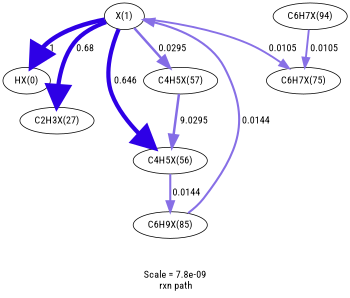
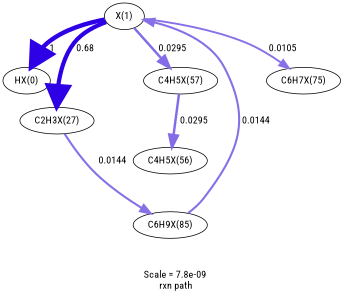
node "C6H7X(94)": removed
edge "X(1)" -> "C4H5X(56)": removed, label "0.646"
edge "C4H5X(57)" -> "C4H5X(56)": label " 9.0295" -> " 0.0295"
edge "C4H5X(56)" -> "C6H9X(85)": now "C2H3X(27)" -> "C6H9X(85)"
